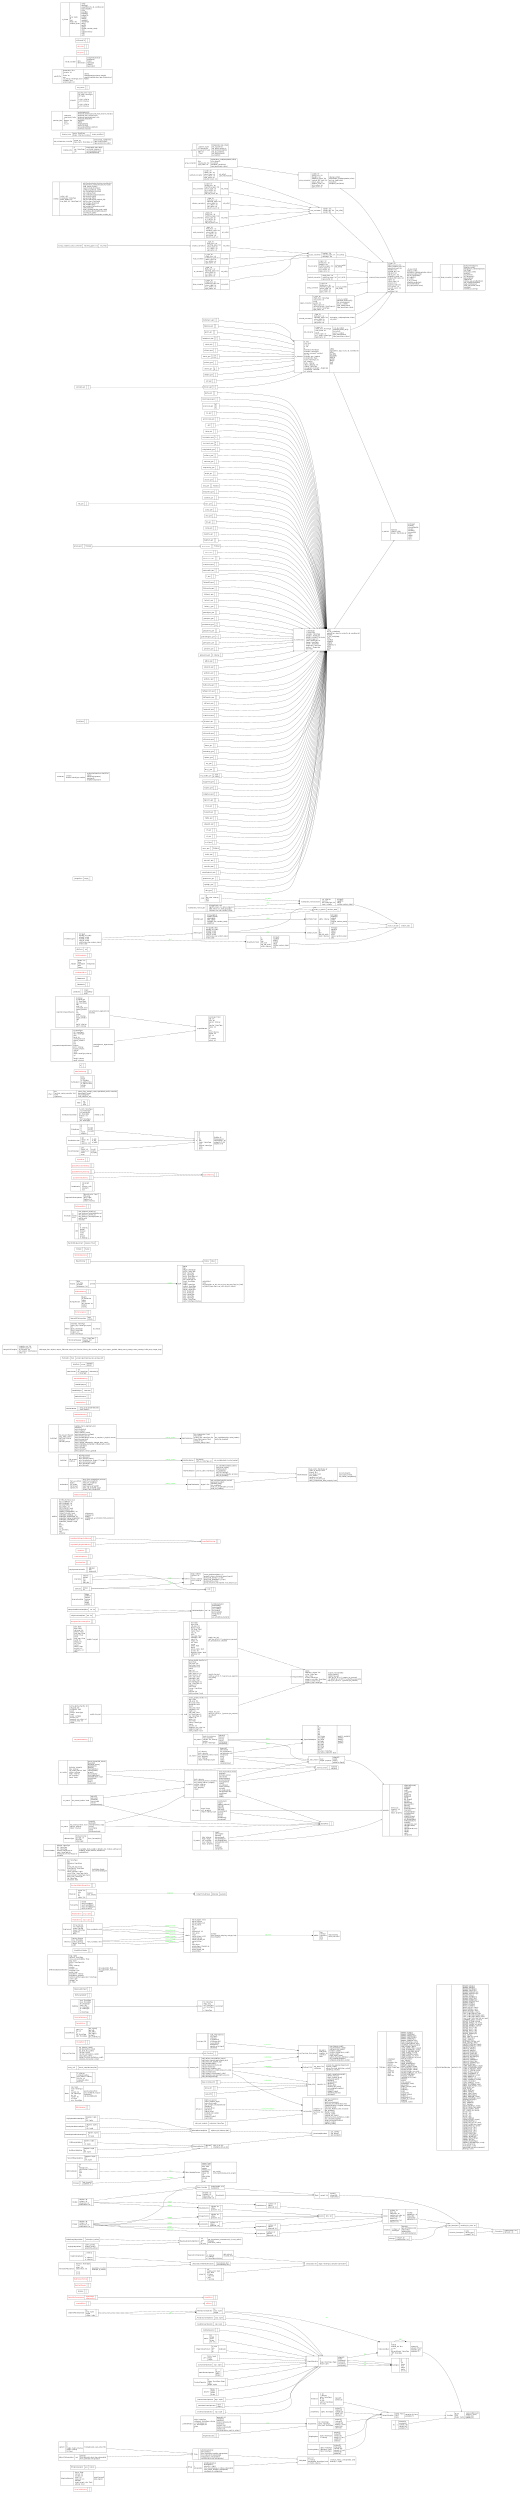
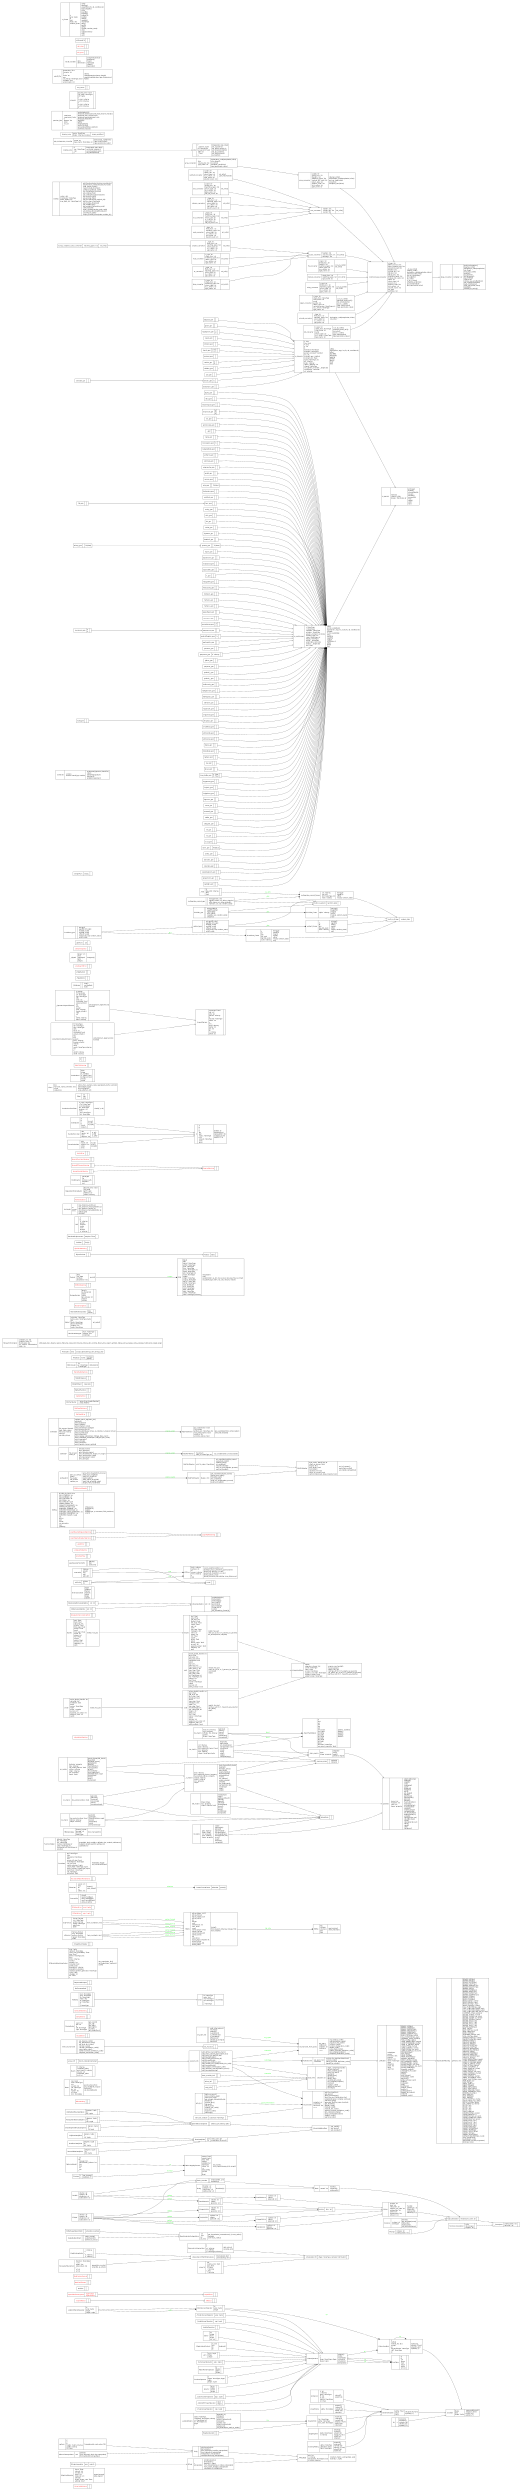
edge "truncnorm_gen" -> "rv_continuous": now "truncnorm_gen" -> "gengamma_gen"
node "BivariateSpline": text "degrees" -> "grid"
